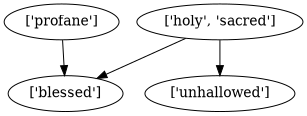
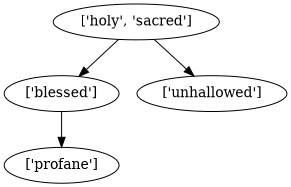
edge "['profane']" -> "['blessed']": reversed
